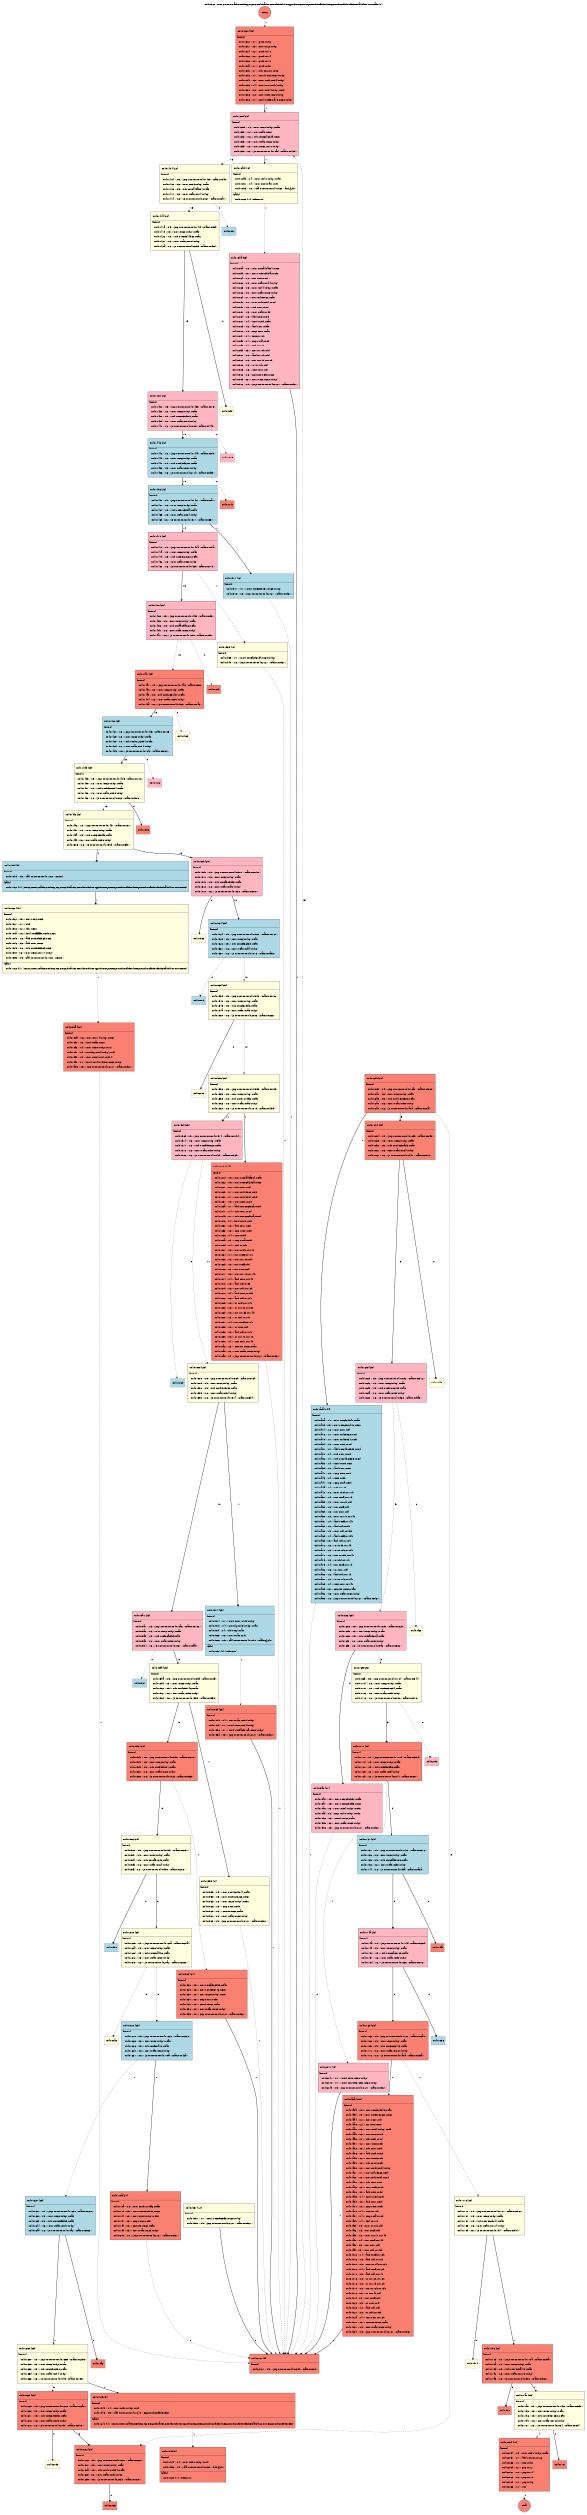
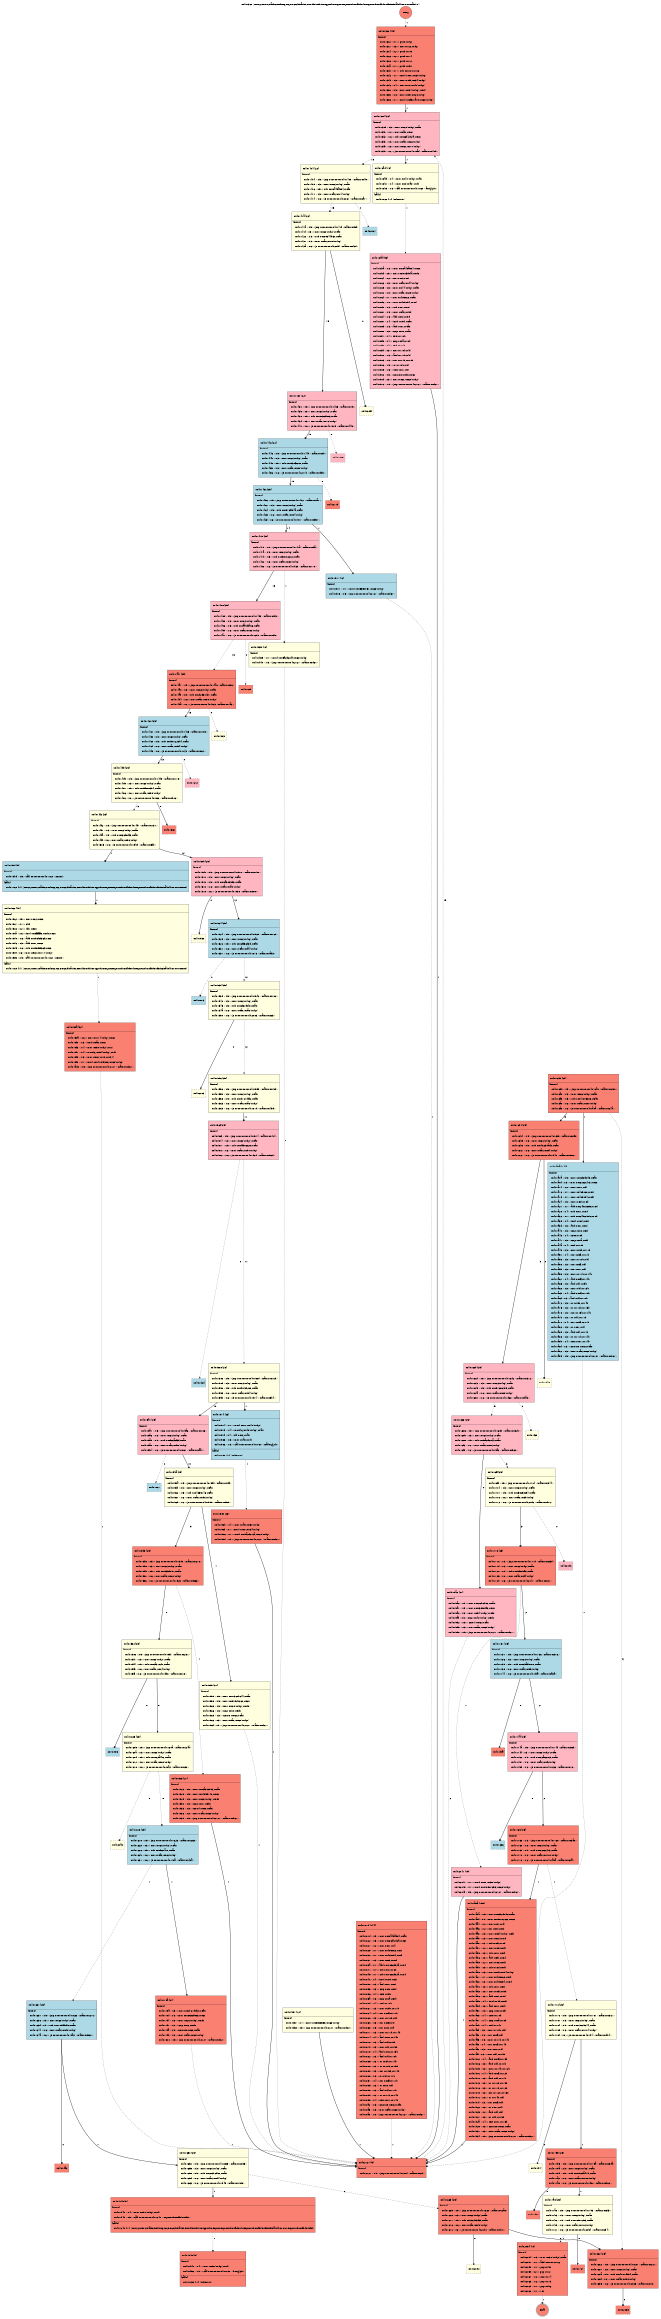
edge "0x401556 [25]" -> "0x40181d [144]": removed, label "1"
